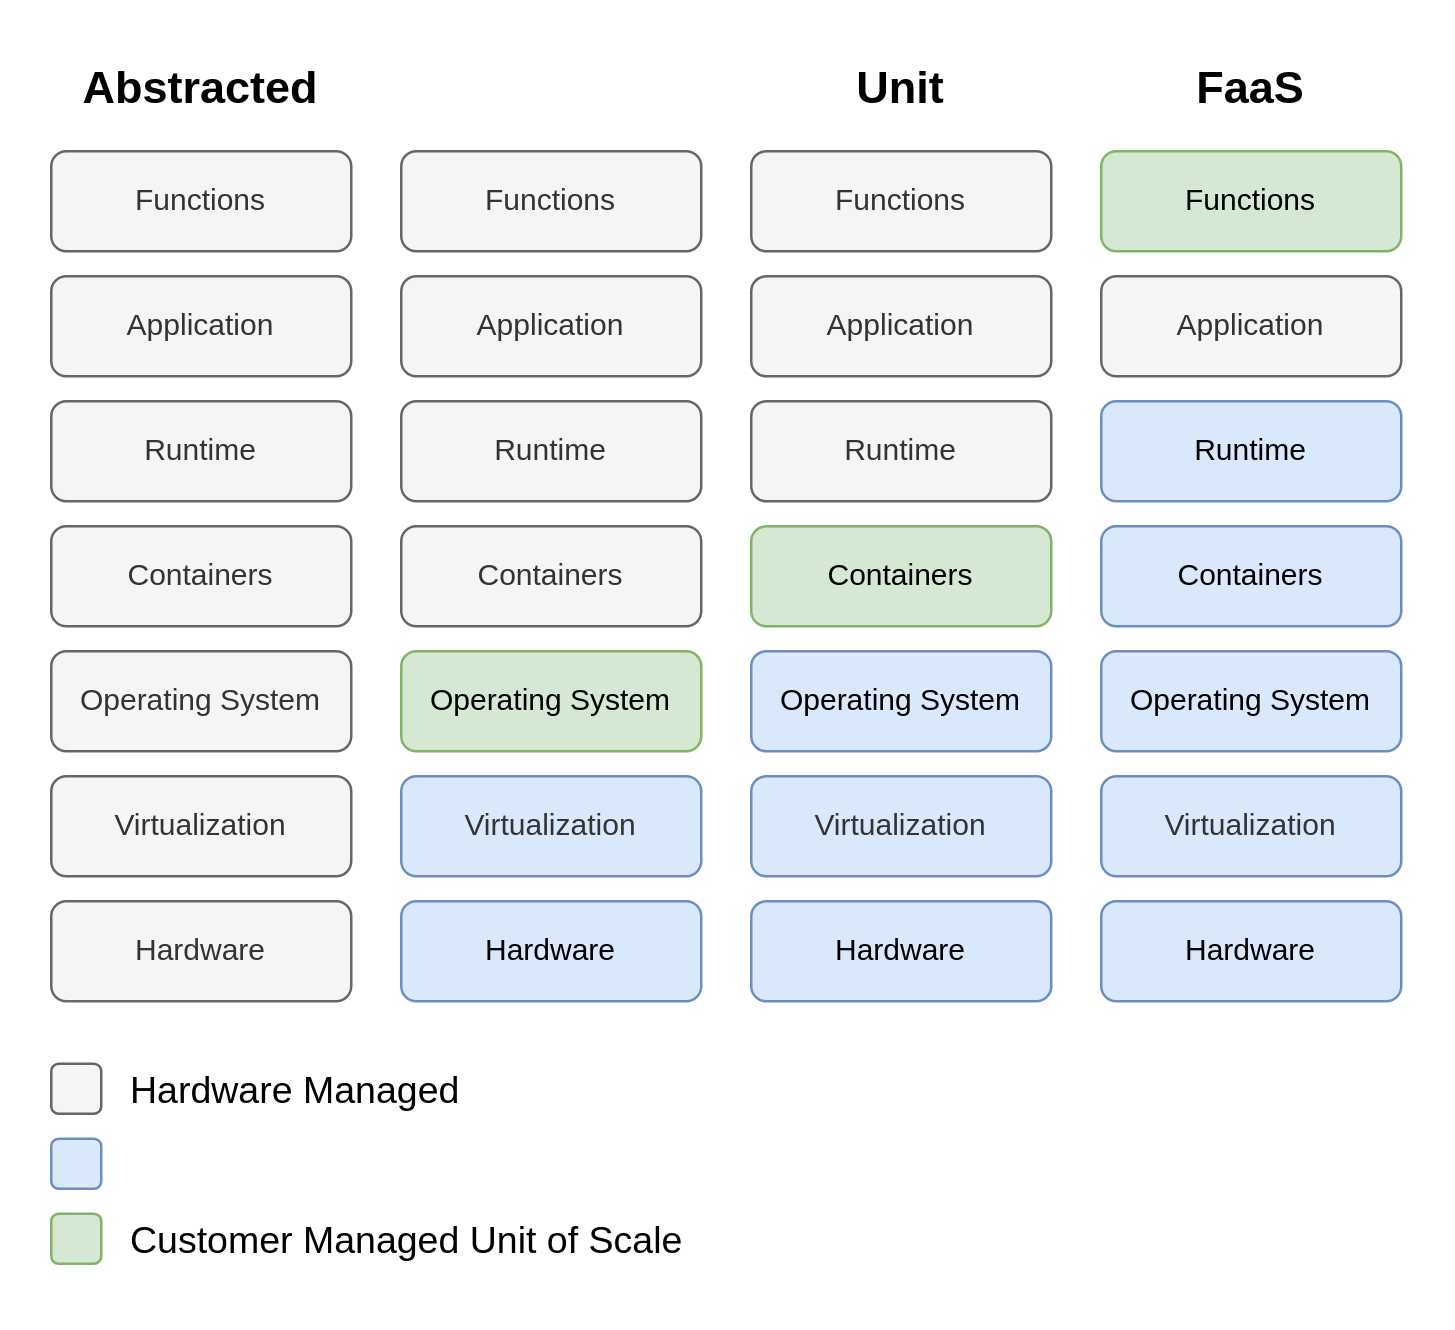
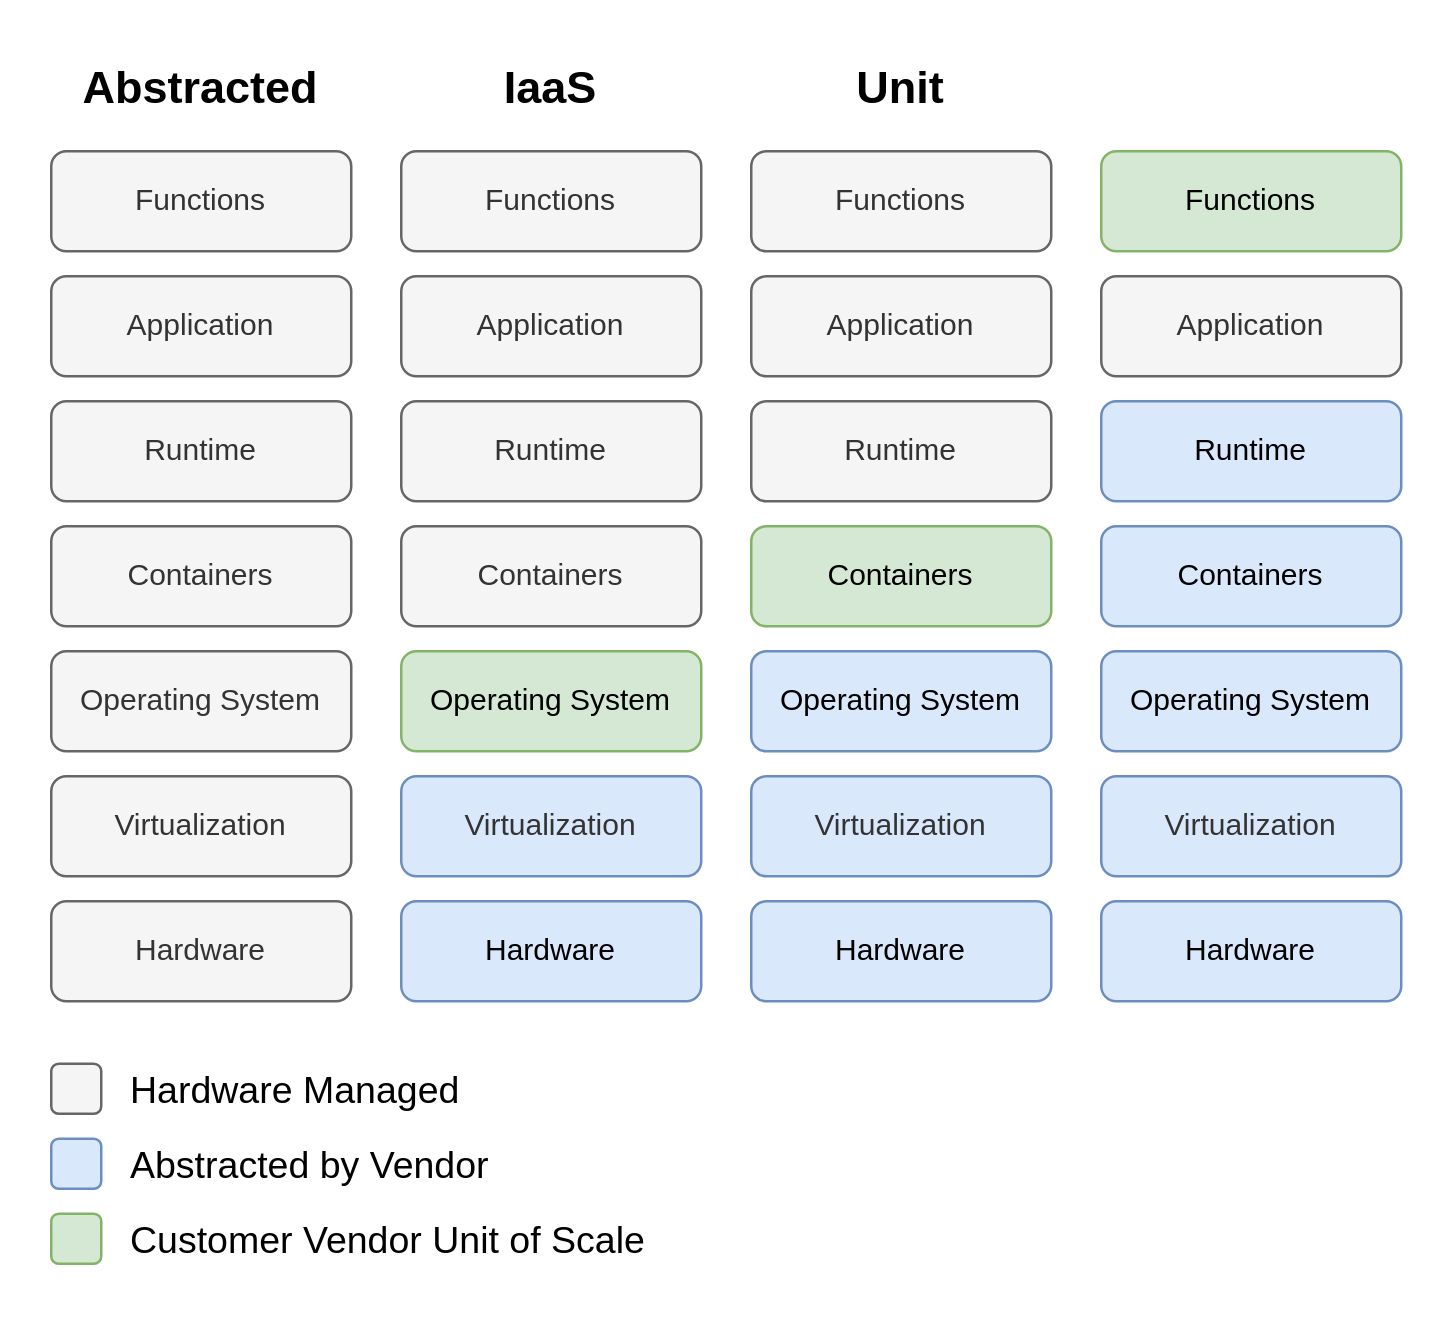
node "IaaS": added
node "FaaS": removed
node "Abstracted by Vendor": added
node "Customer Managed Unit of Scale": label "Customer Managed Unit of Scale" -> "Customer Vendor Unit of Scale"
